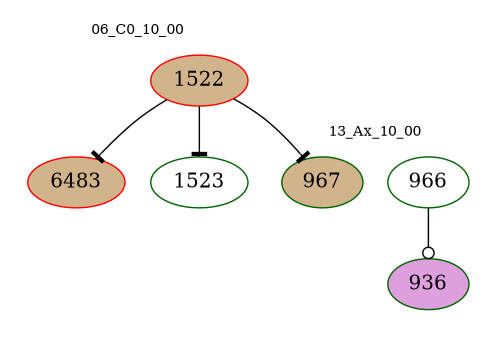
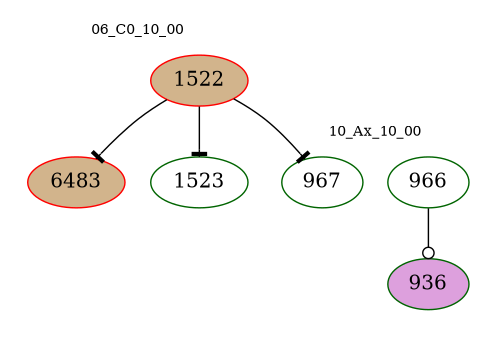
cluster "13_Ax_10_00": label "13_Ax_10_00" -> "10_Ax_10_00"
node "967": fillcolor tan -> white
